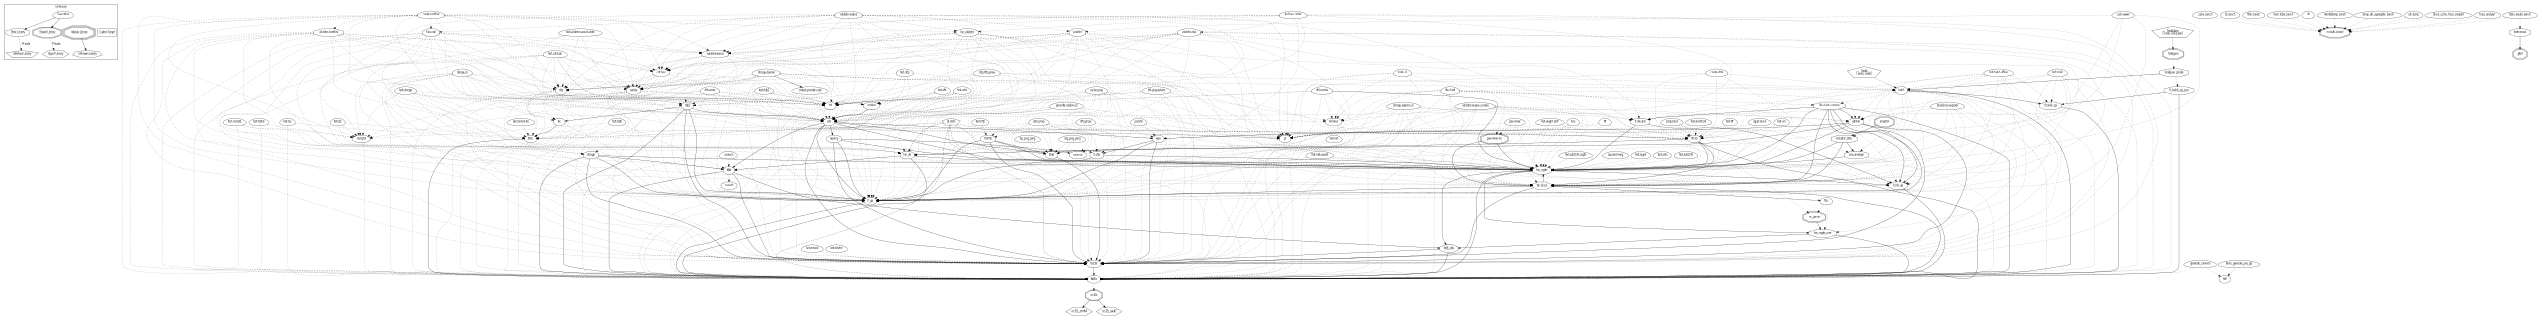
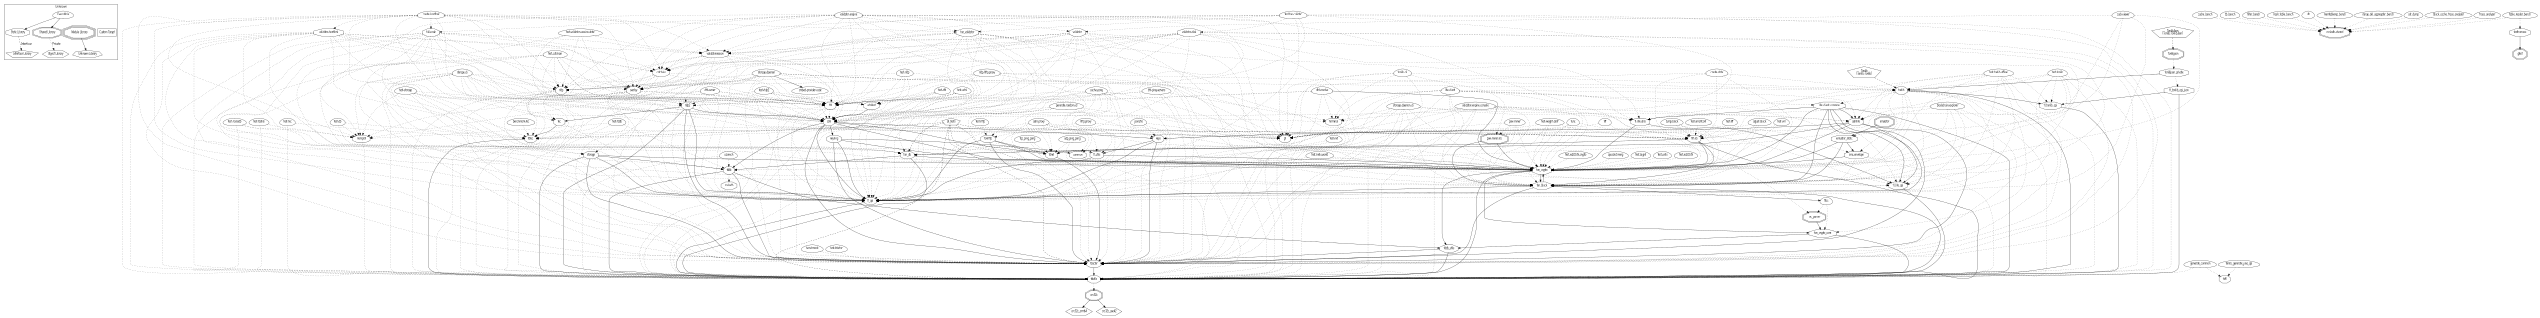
edge "Static Library" -> "Interface Library": label "Private" -> "Interface"
edge "ton_crypto" -> "tl_lite_api": now "ton_crypto" -> "ton_block"
